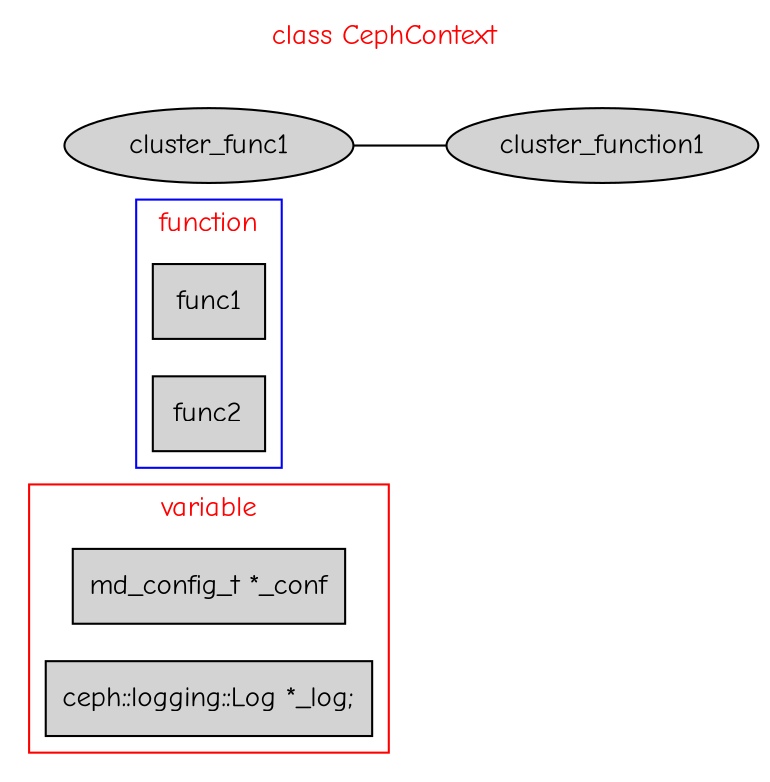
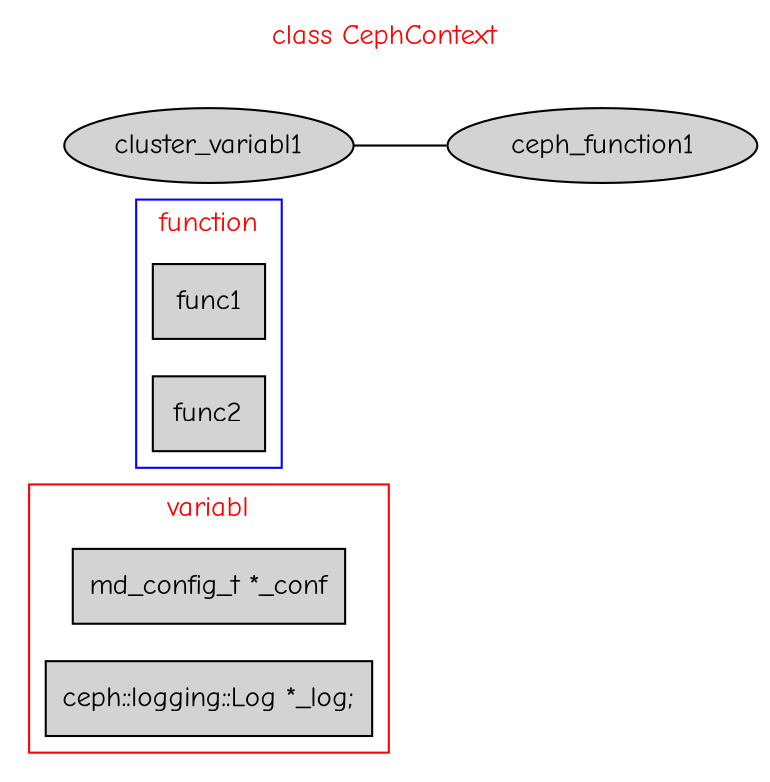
node "cluster_func1": label "cluster_func1" -> "cluster_variabl1"
node "cluster_function1": label "cluster_function1" -> "ceph_function1"
cluster "variable": label "variable" -> "variabl"
